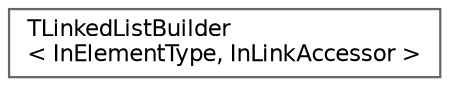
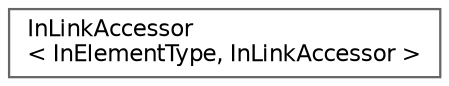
node "TLinkedListBuilder < InElementType, InLinkAccessor >": label "TLinkedListBuilder < InElementType, InLinkAccessor >" -> "InLinkAccessor < InElementType, InLinkAccessor >"
